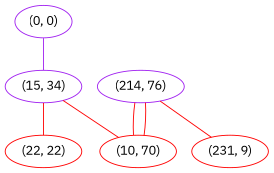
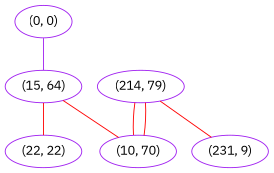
node "(15, 34)": label "(15, 34)" -> "(15, 64)"
node "(214, 76)": label "(214, 76)" -> "(214, 79)"
node "(22, 22)": color red -> purple
node "(10, 70)": color red -> purple
node "(231, 9)": color red -> purple
